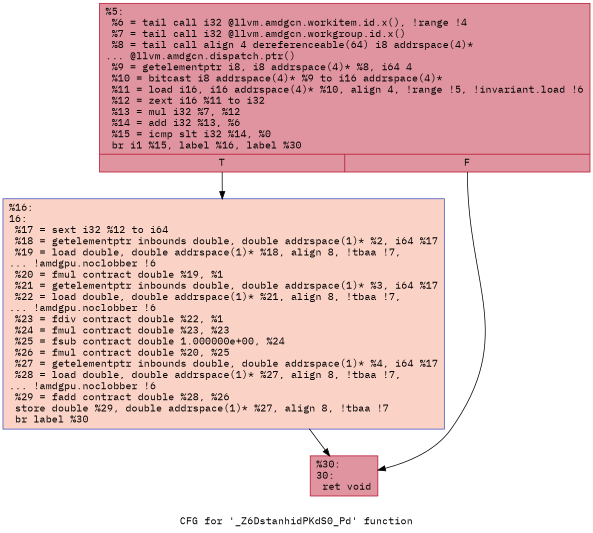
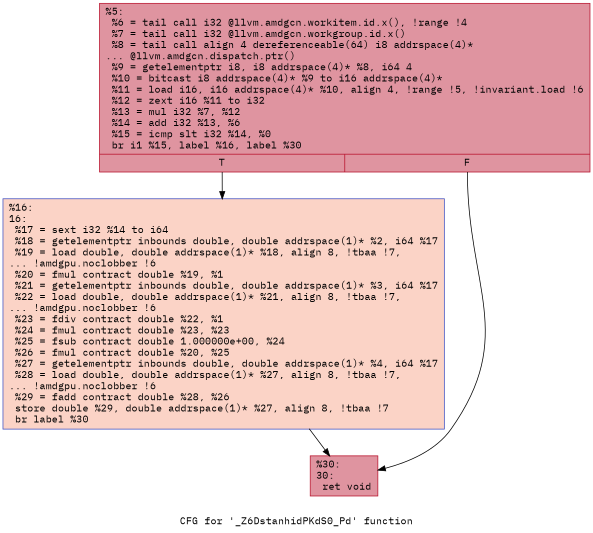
node "%16:": text "%17 = sext i32 %12 to i64" -> "%17 = sext i32 %14 to i64"
